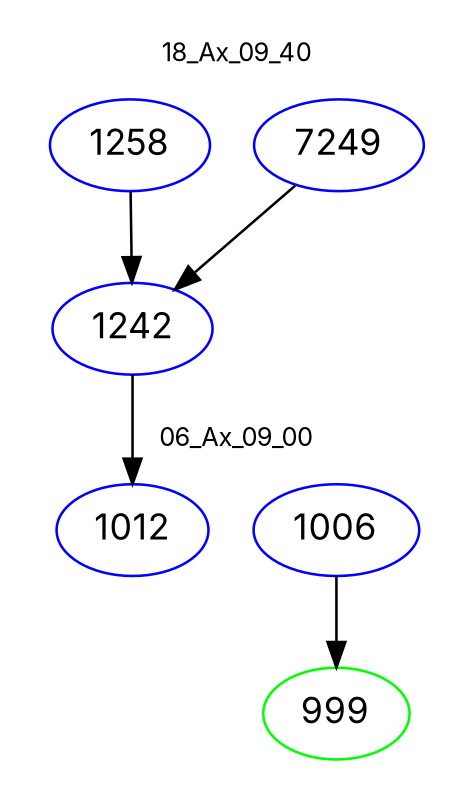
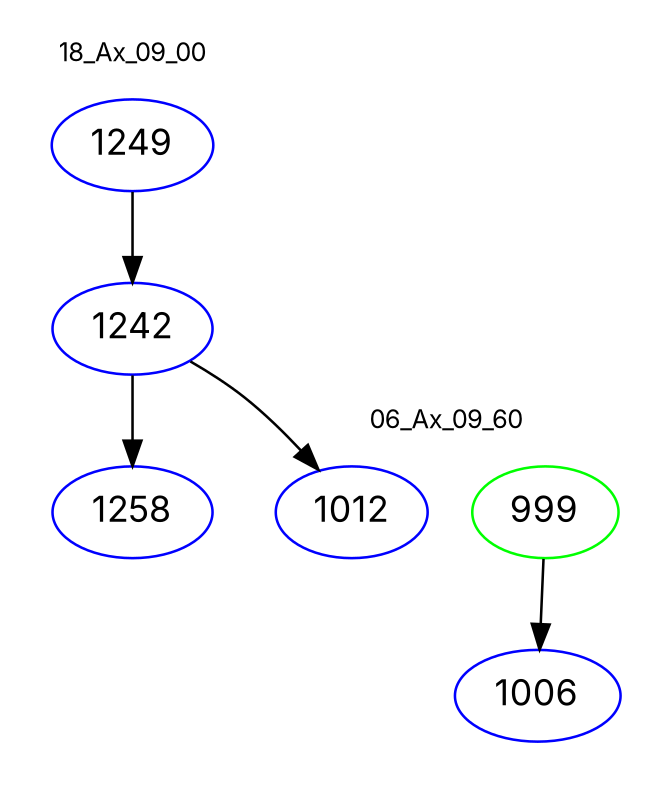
cluster "18_Ax_09_40": label "18_Ax_09_40" -> "18_Ax_09_00"
node "7249": label "7249" -> "1249"
edge "1258" -> "1242": reversed
cluster "06_Ax_09_00": label "06_Ax_09_00" -> "06_Ax_09_60"
edge "1006" -> "999": reversed
